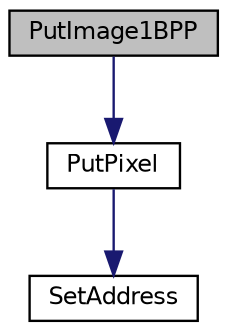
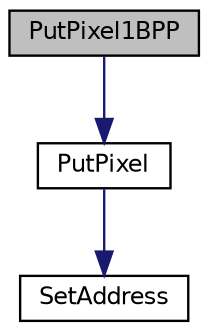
node "PutImage1BPP": label "PutImage1BPP" -> "PutPixel1BPP"
